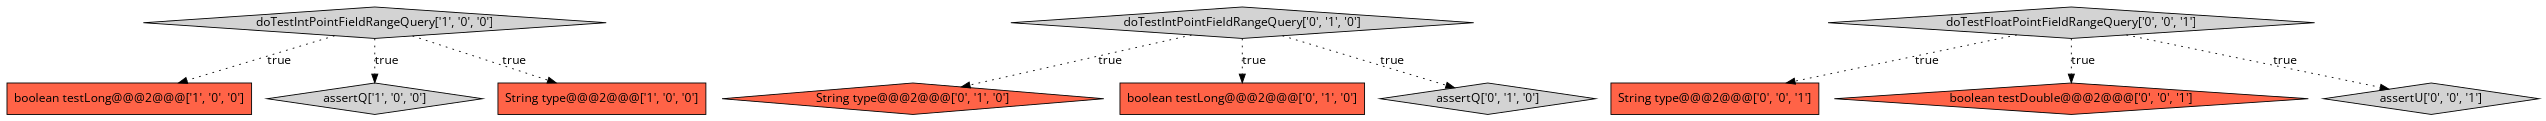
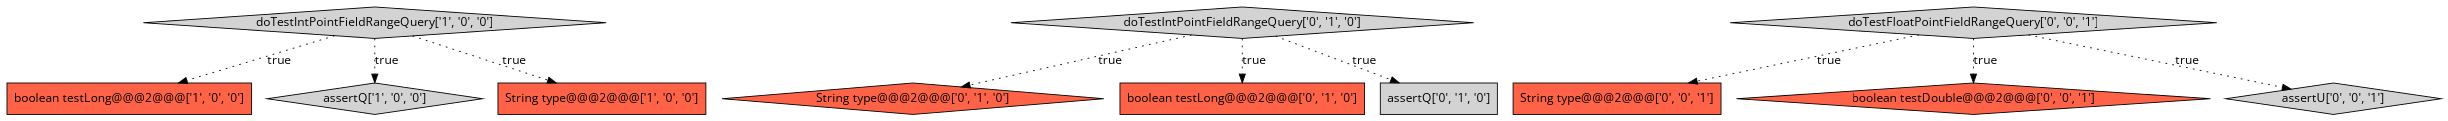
node "assertQ['0', '1', '0']": shape diamond -> box
